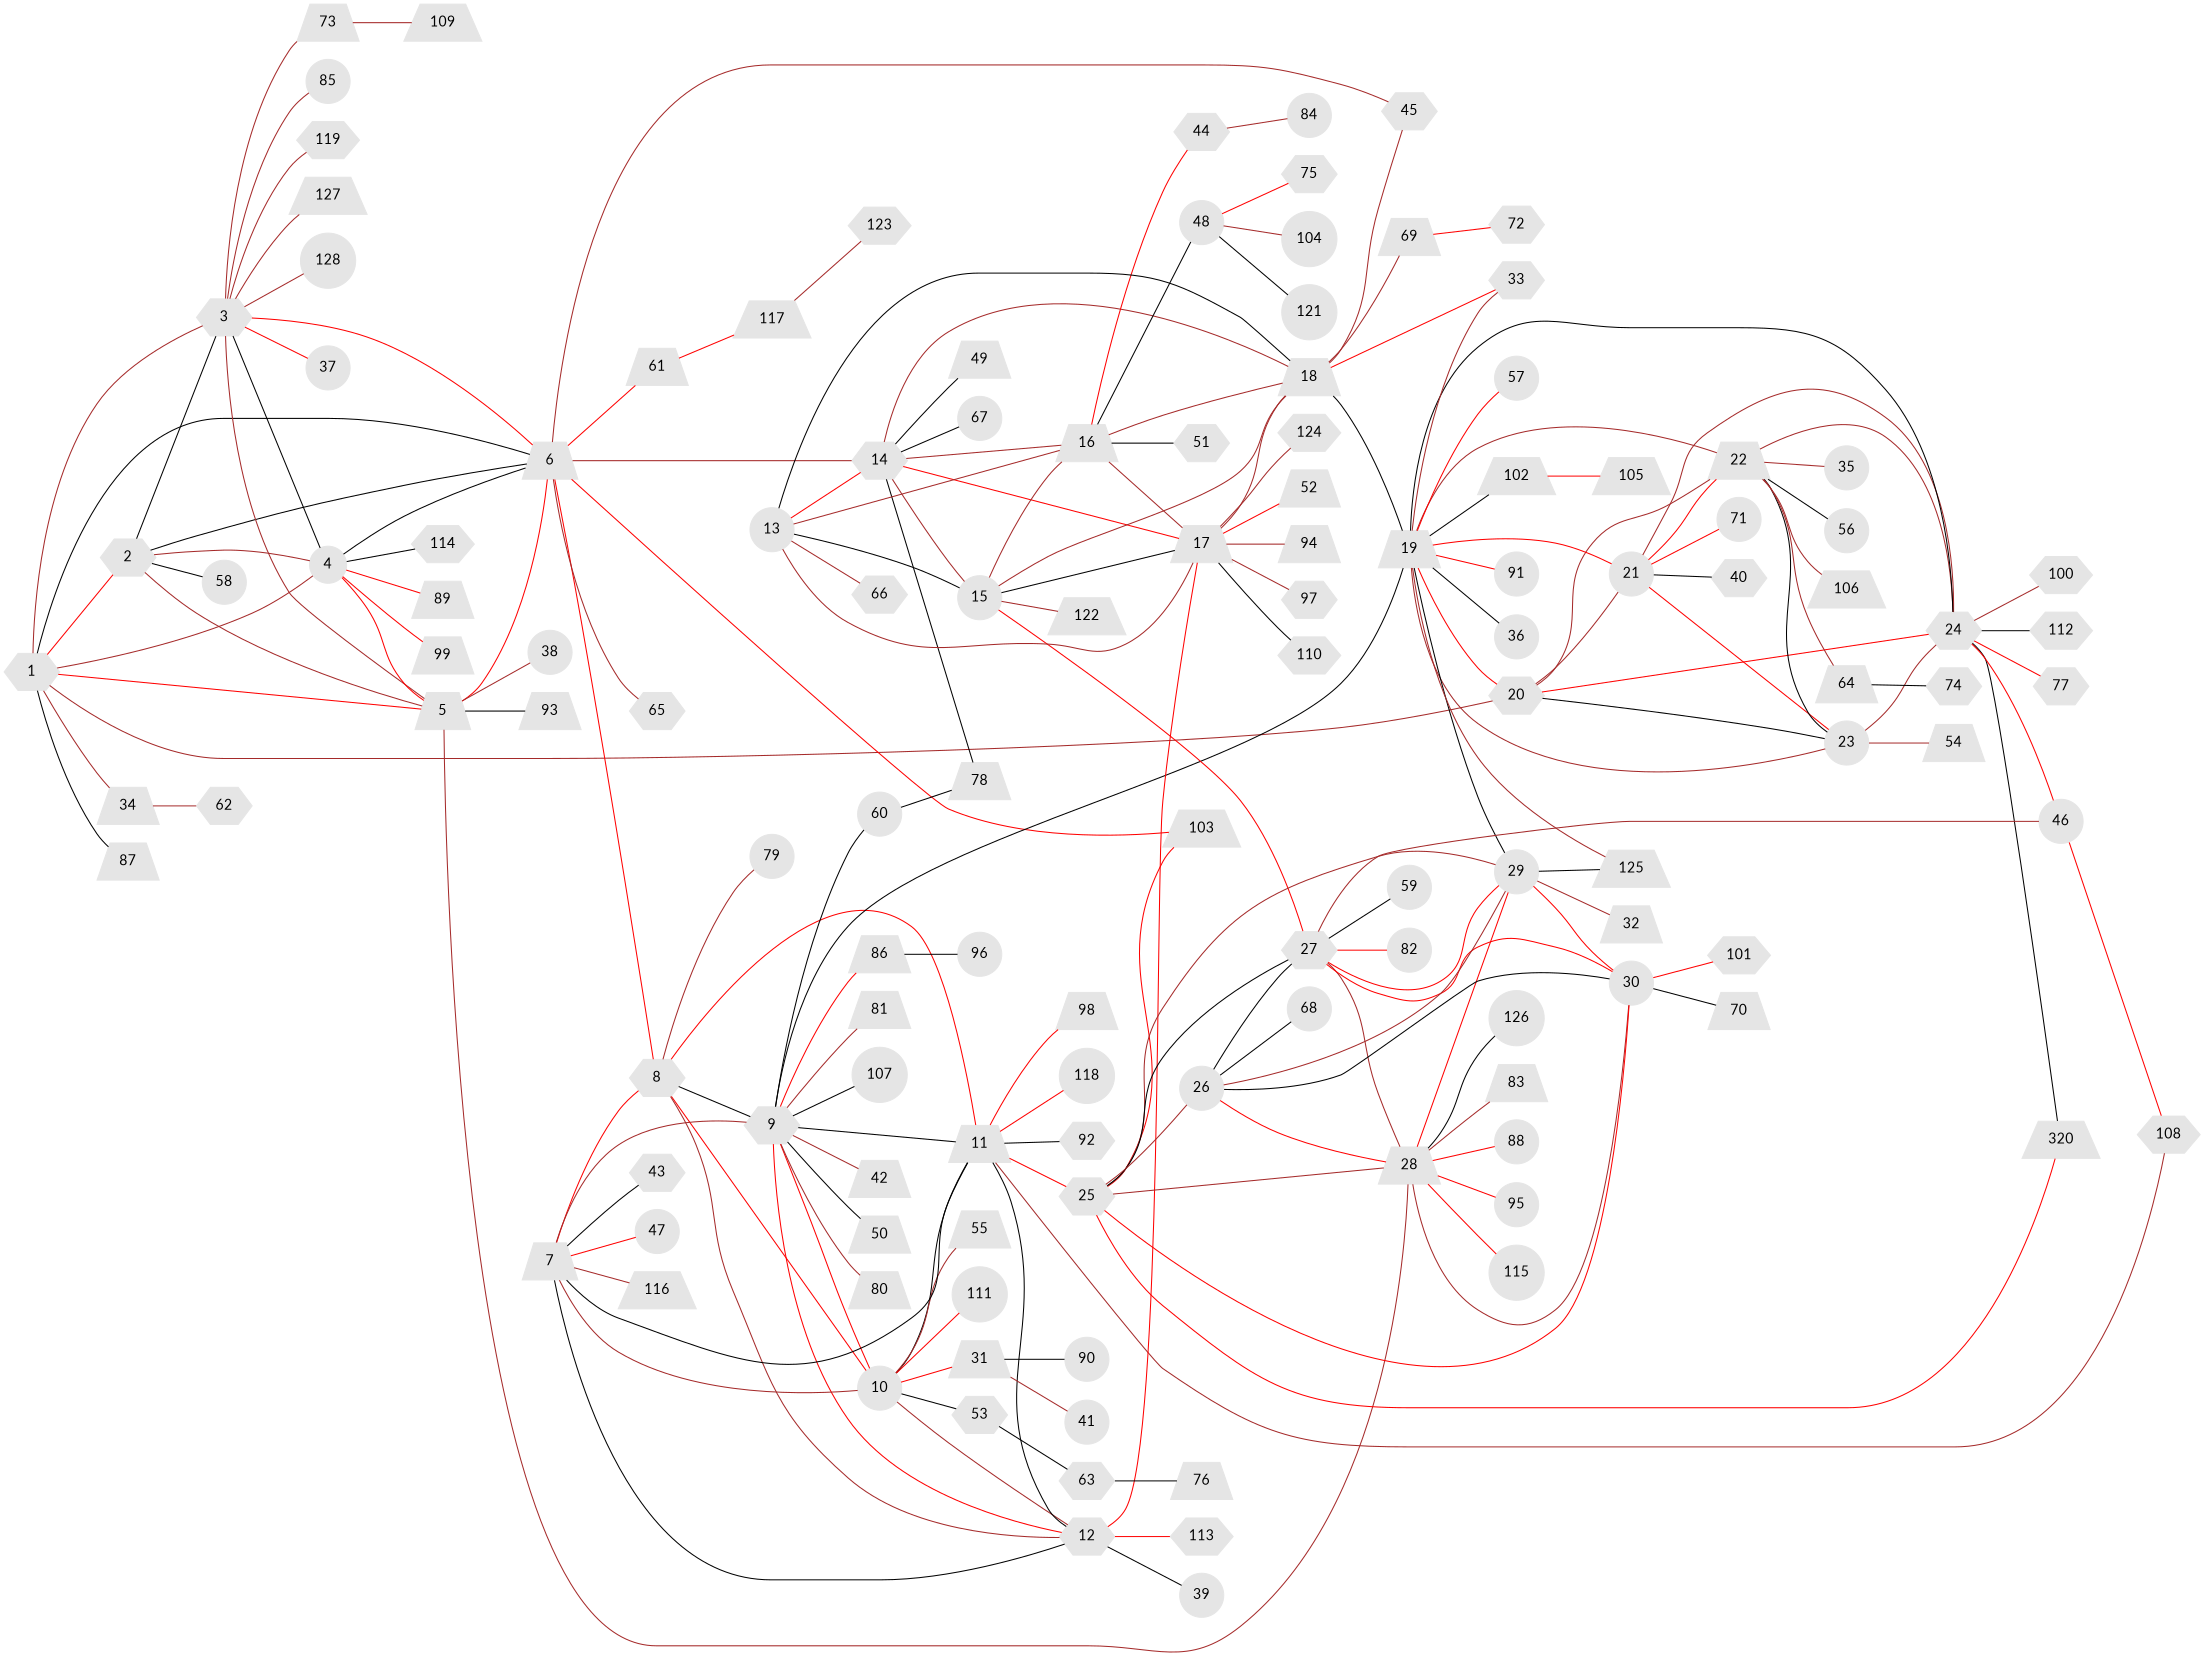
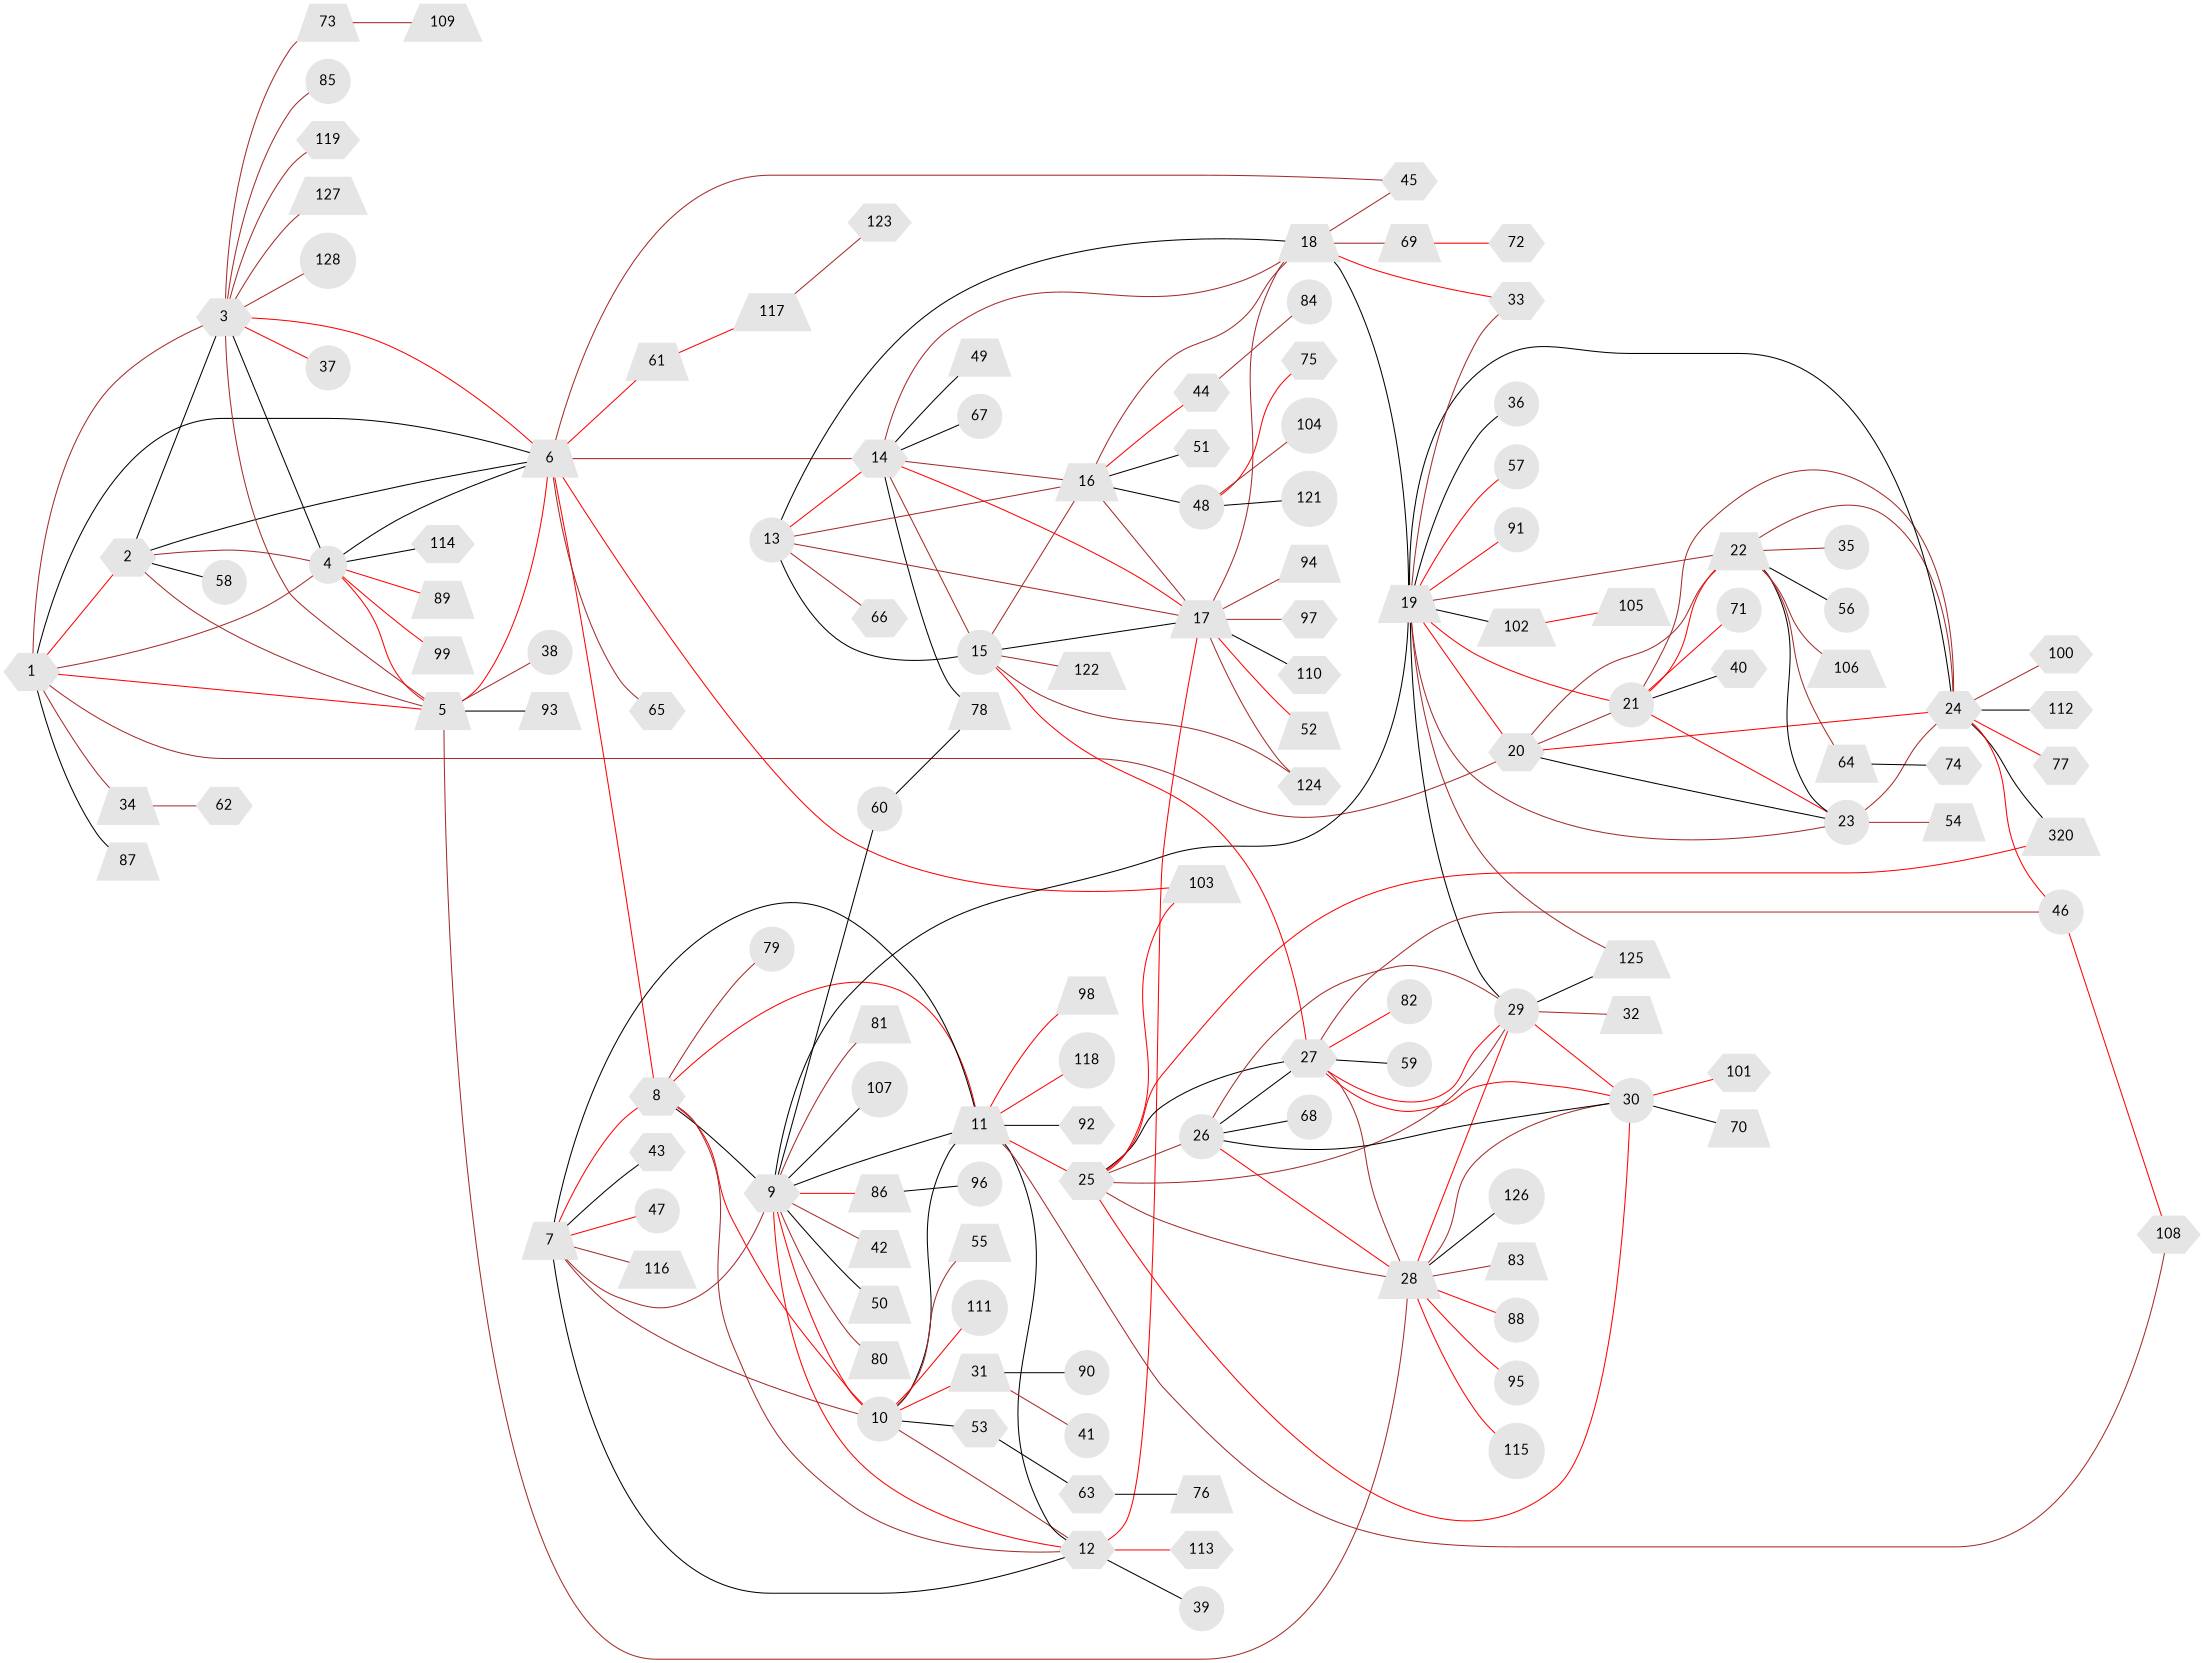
edge "18" -- "15": now "124" -- "15"
